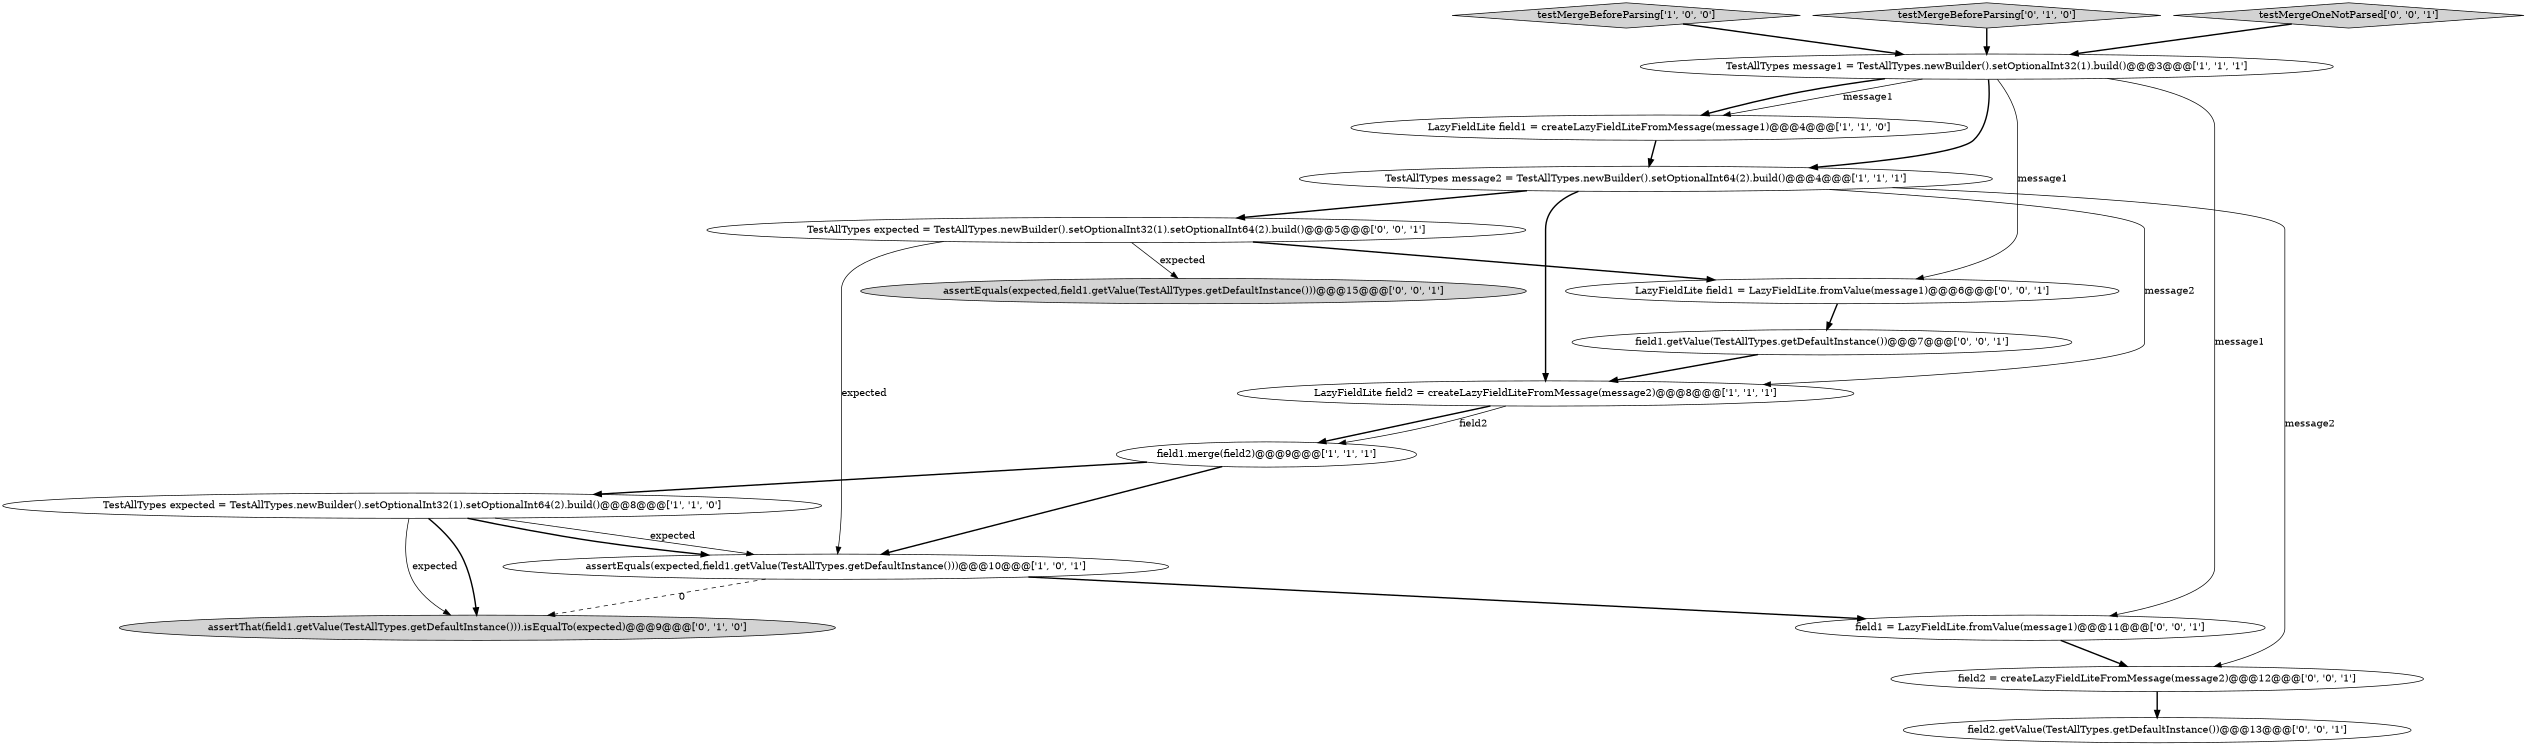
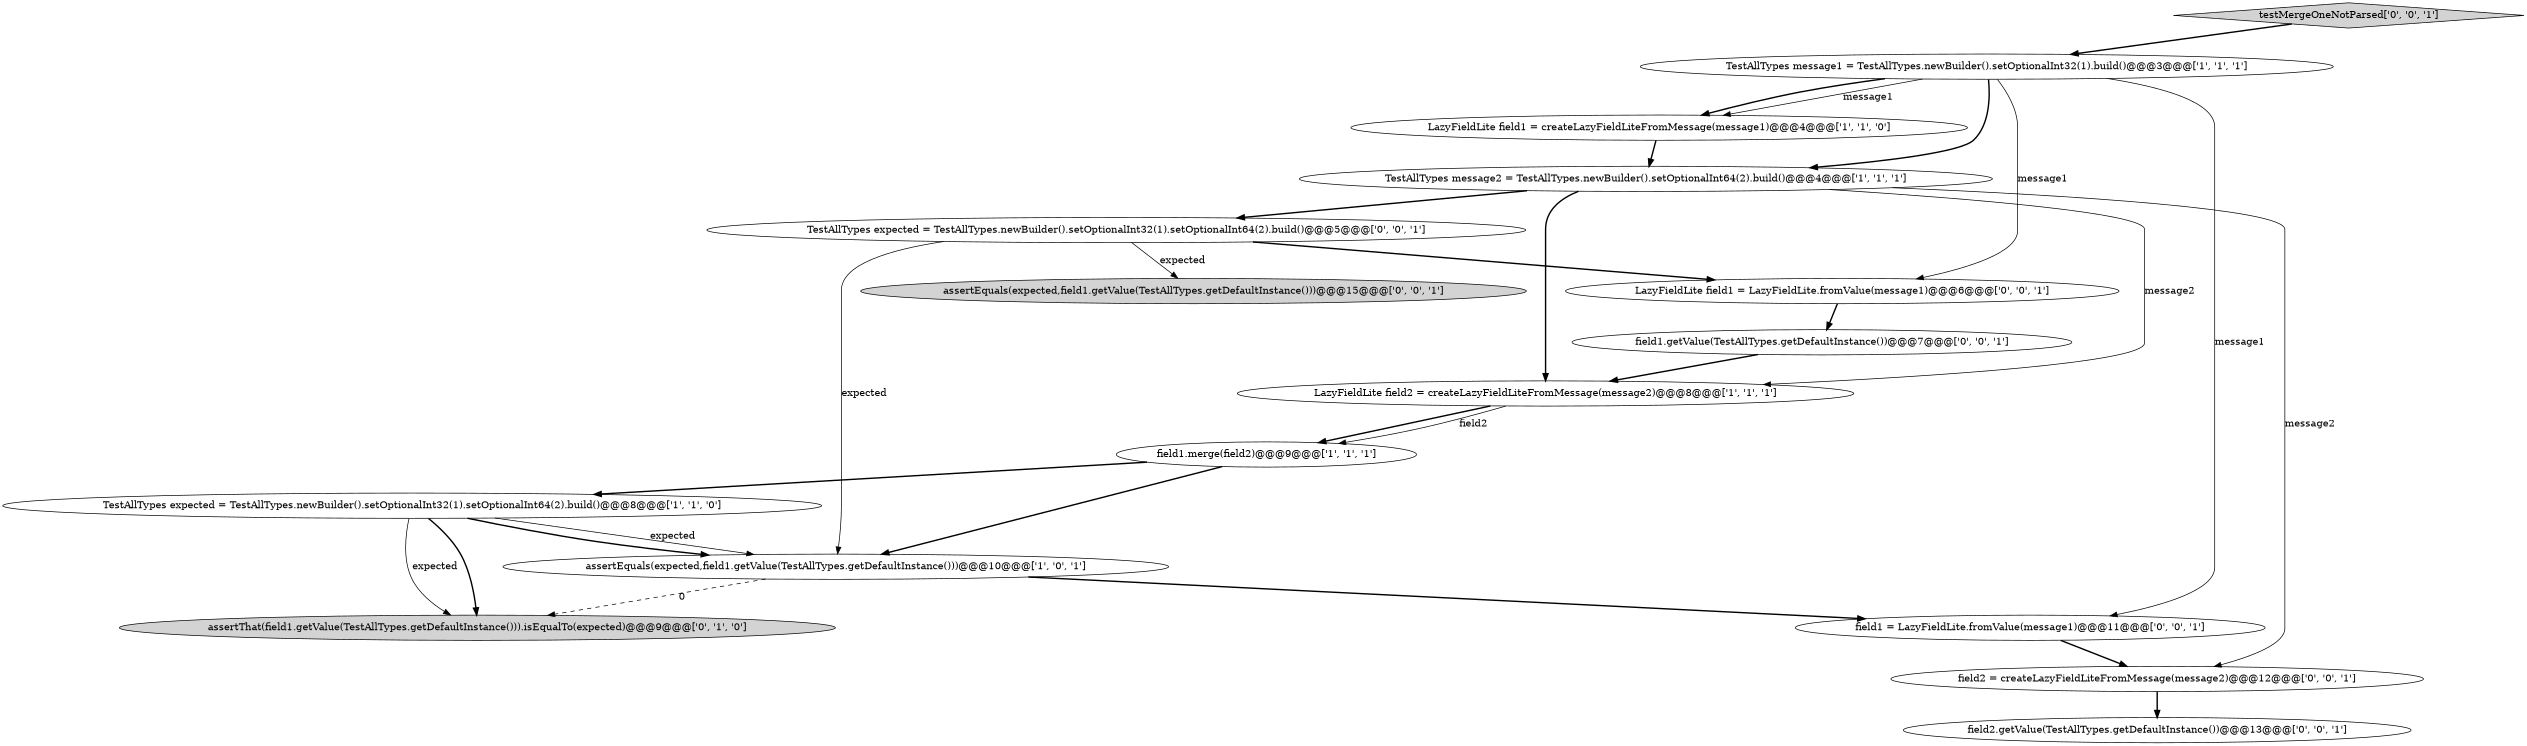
node "testMergeBeforeParsing['1', '0', '0']": removed
node "testMergeBeforeParsing['0', '1', '0']": removed
